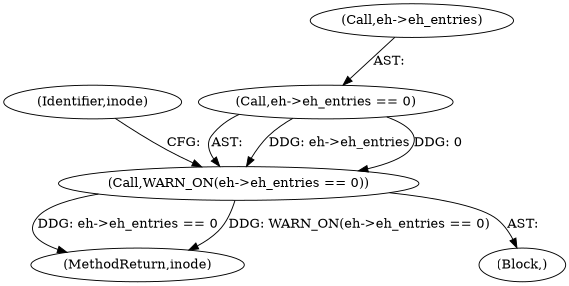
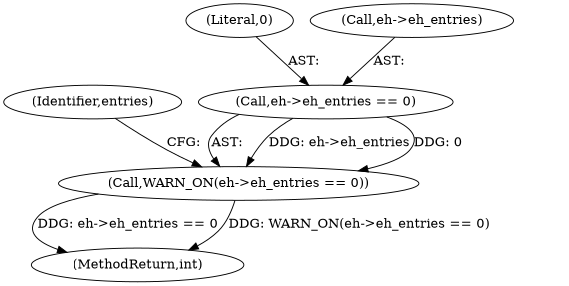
node "(Literal,0)": added
node "(Identifier,inode)": label "(Identifier,inode)" -> "(Identifier,entries)"
node "(MethodReturn,inode)": label "(MethodReturn,inode)" -> "(MethodReturn,int)"
node "(Block,)": removed
